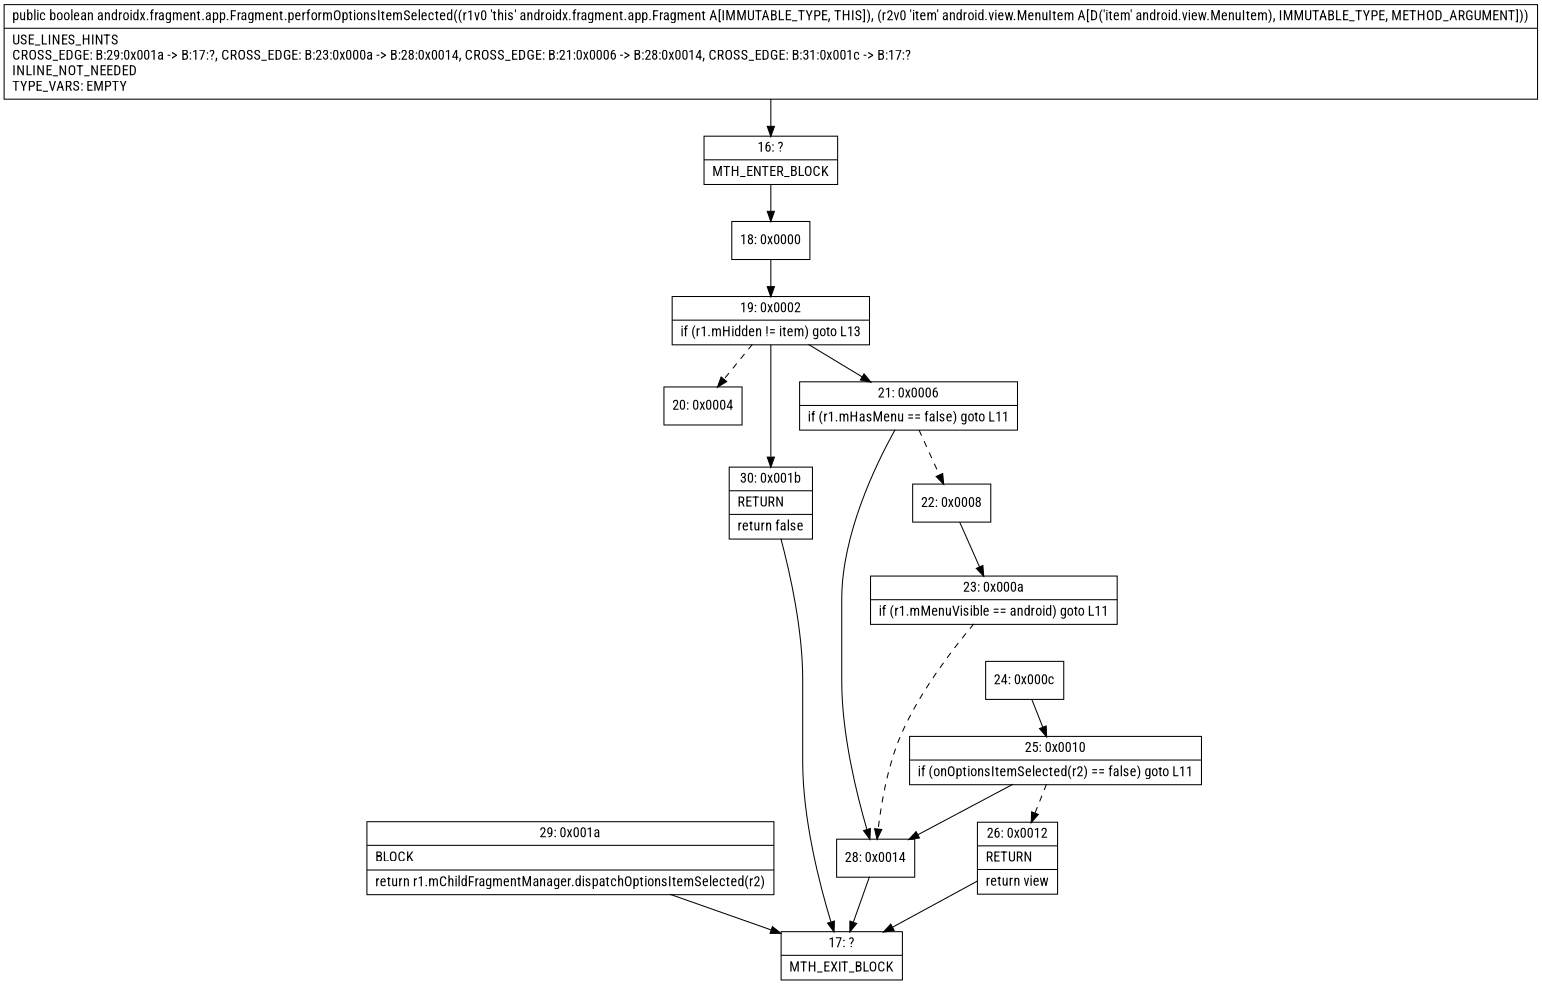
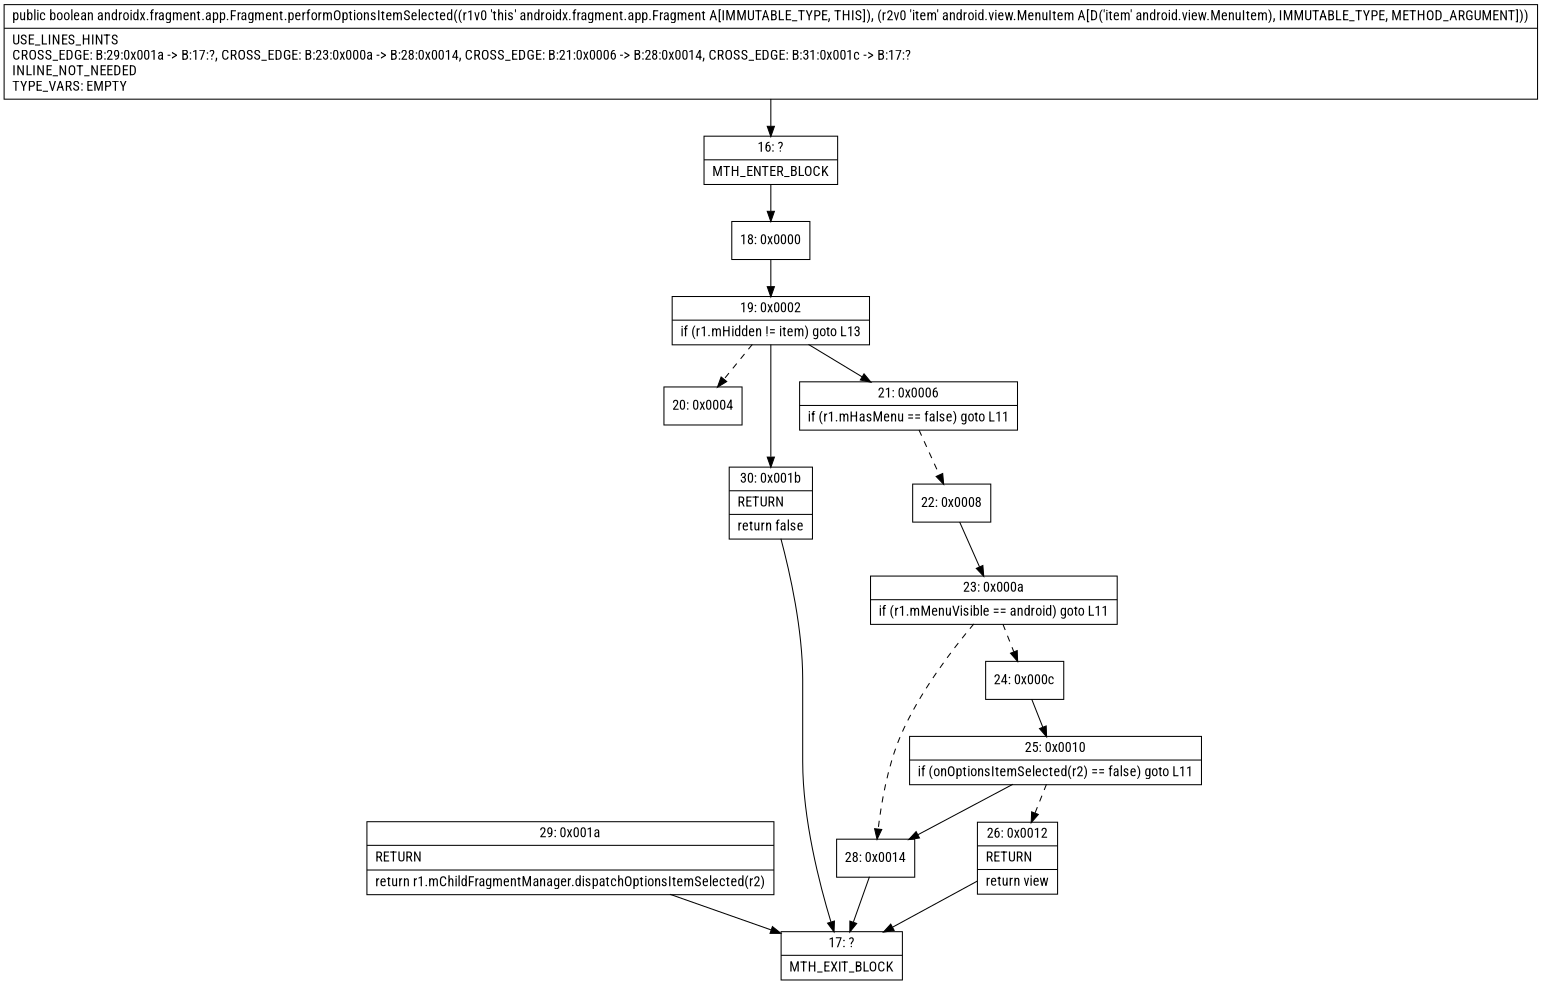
edge "21: 0x0006" -> "28: 0x0014": removed
edge "23: 0x000a" -> "24: 0x000c": added
node "29: 0x001a": text "BLOCK" -> "RETURN"
